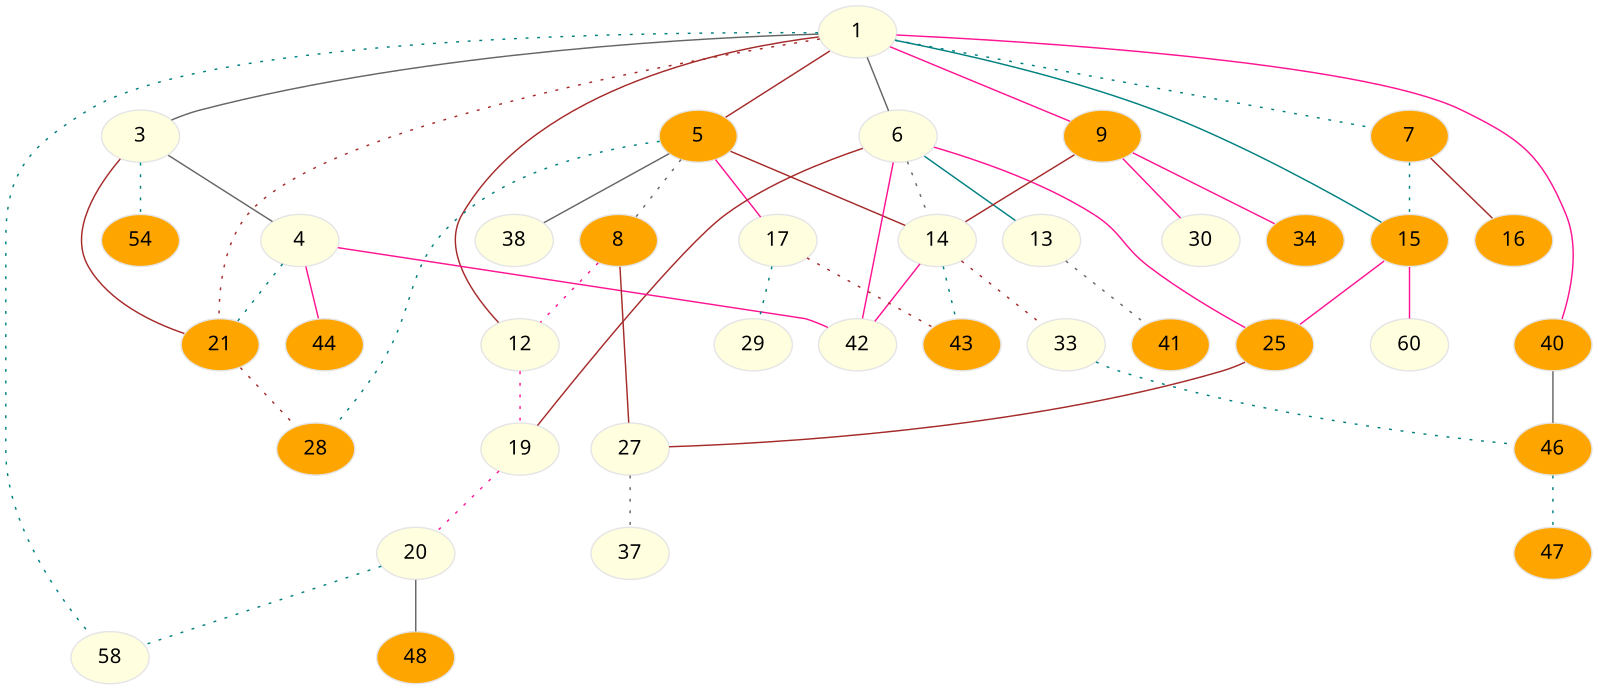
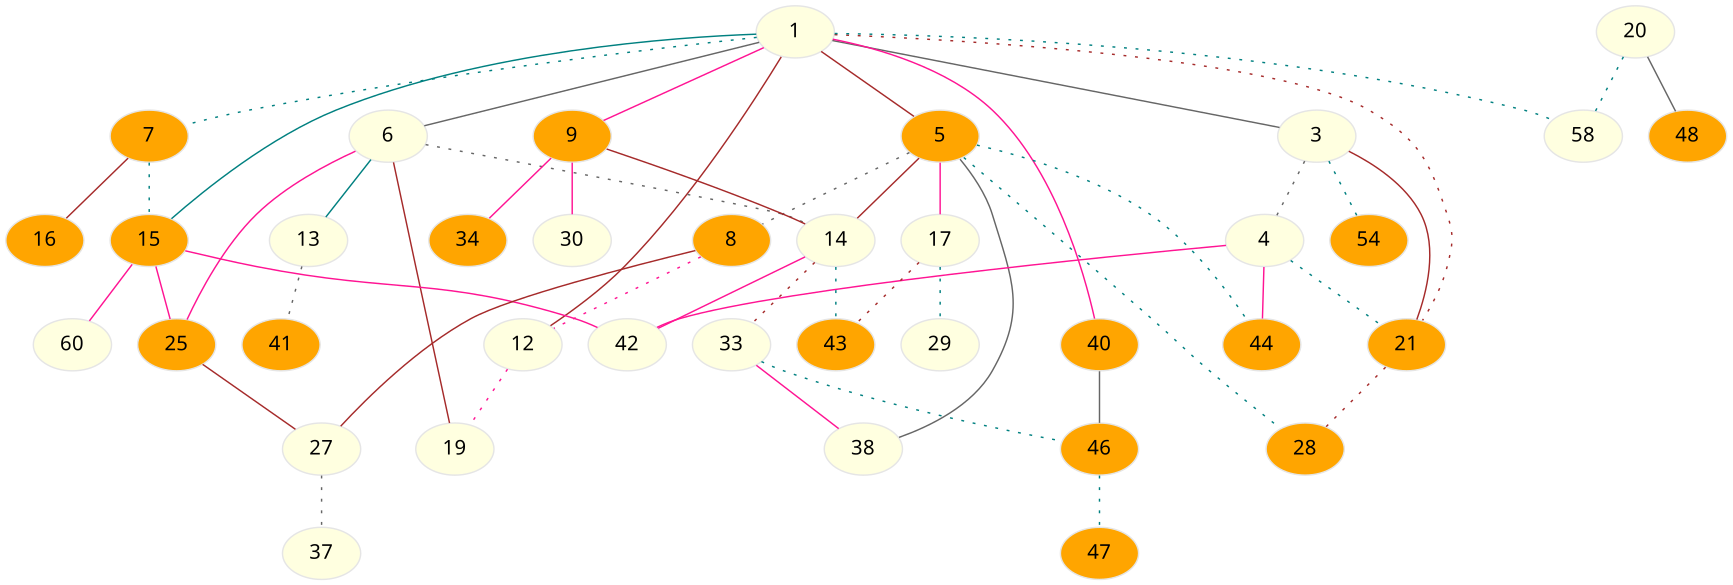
edge "3" -- "4": style solid -> dotted
edge "5" -- "44": added
edge "6" -- "42": now "15" -- "42"
edge "33" -- "38": added
edge "19" -- "20": removed
